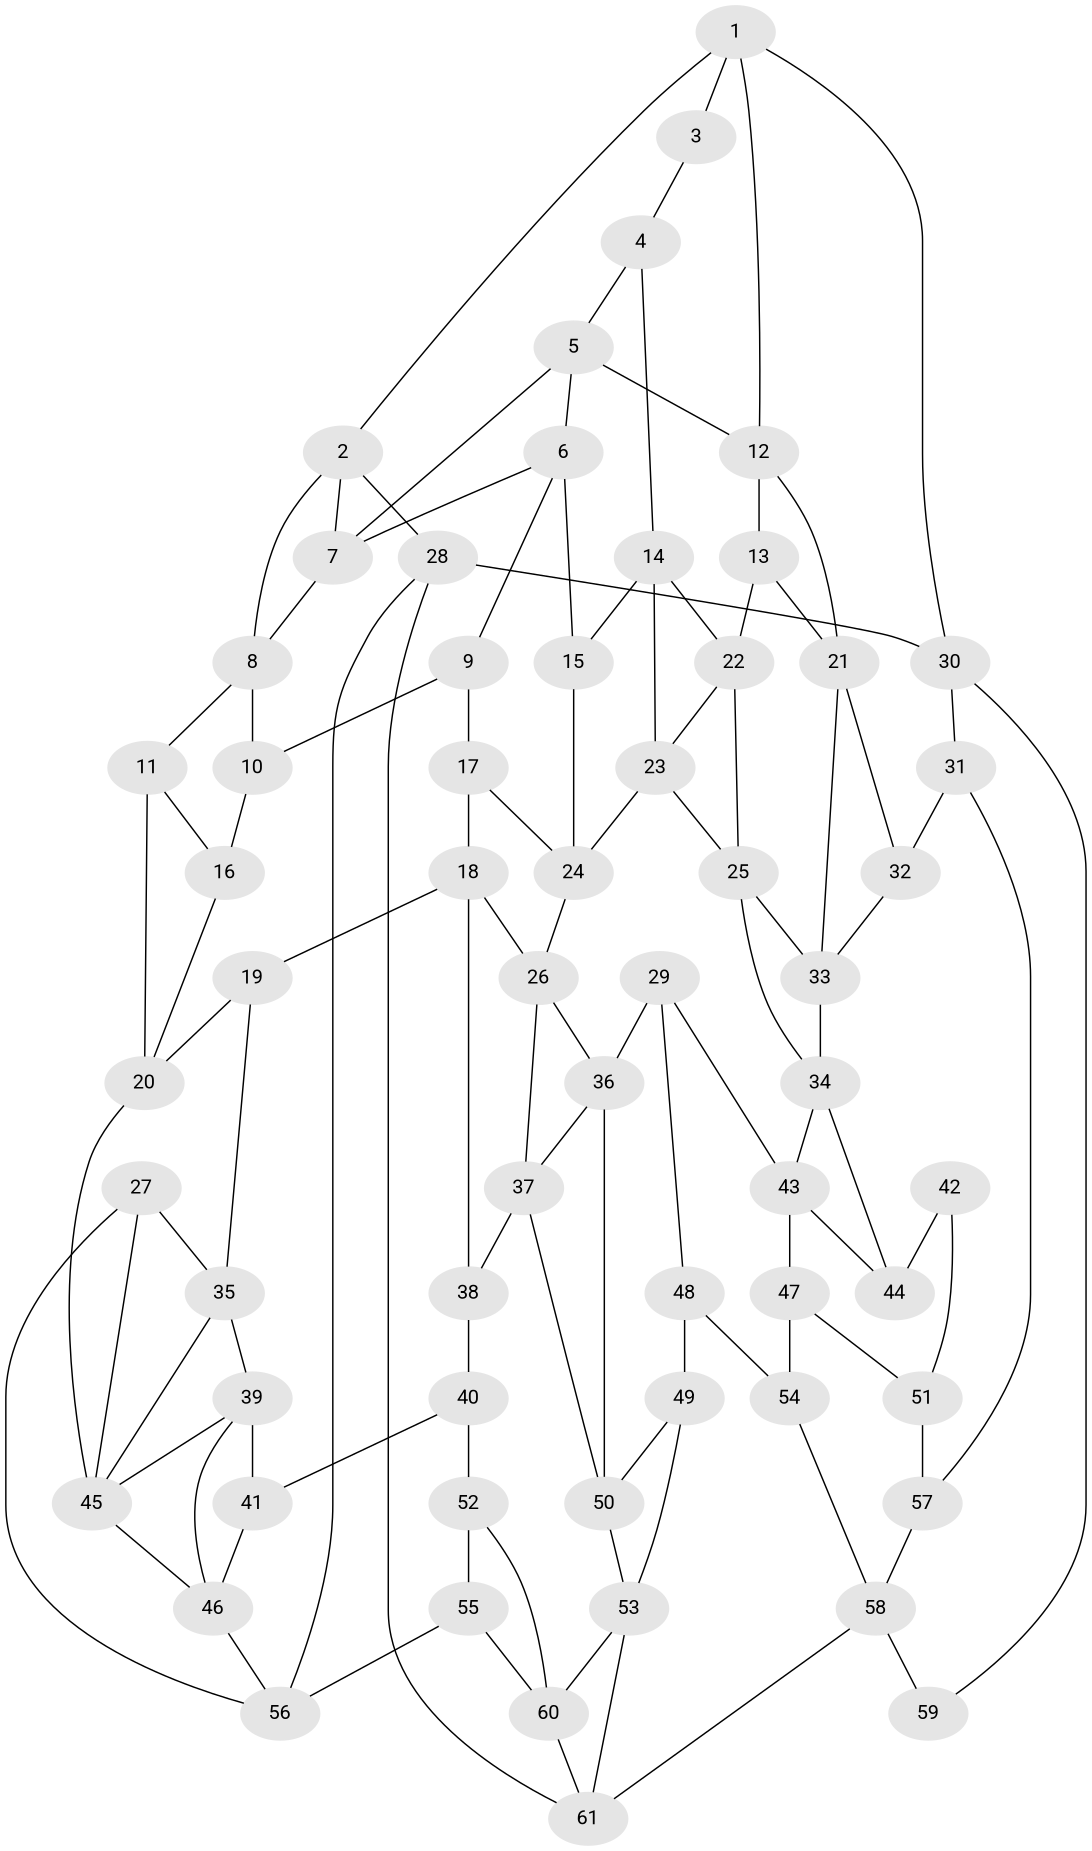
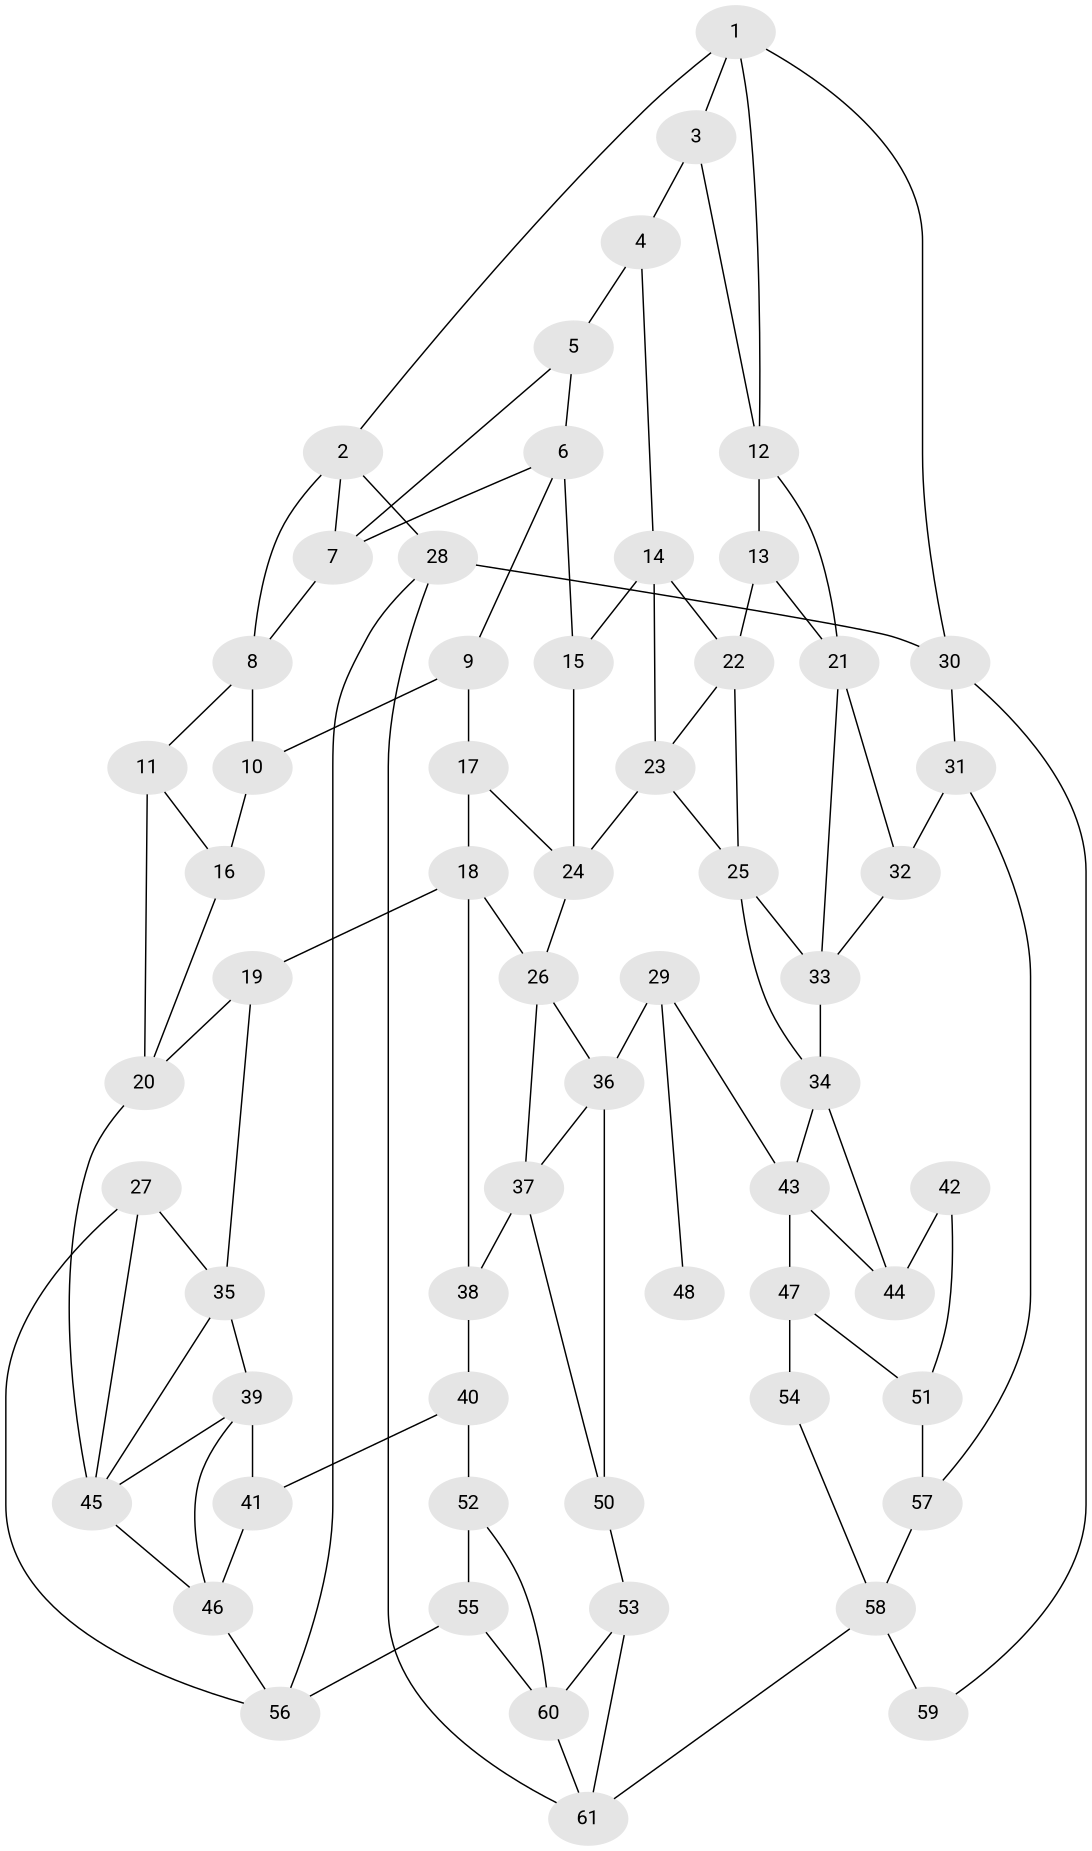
edge "5" -- "12": now "3" -- "12"
edge "48" -- "54": removed
node "49": removed
